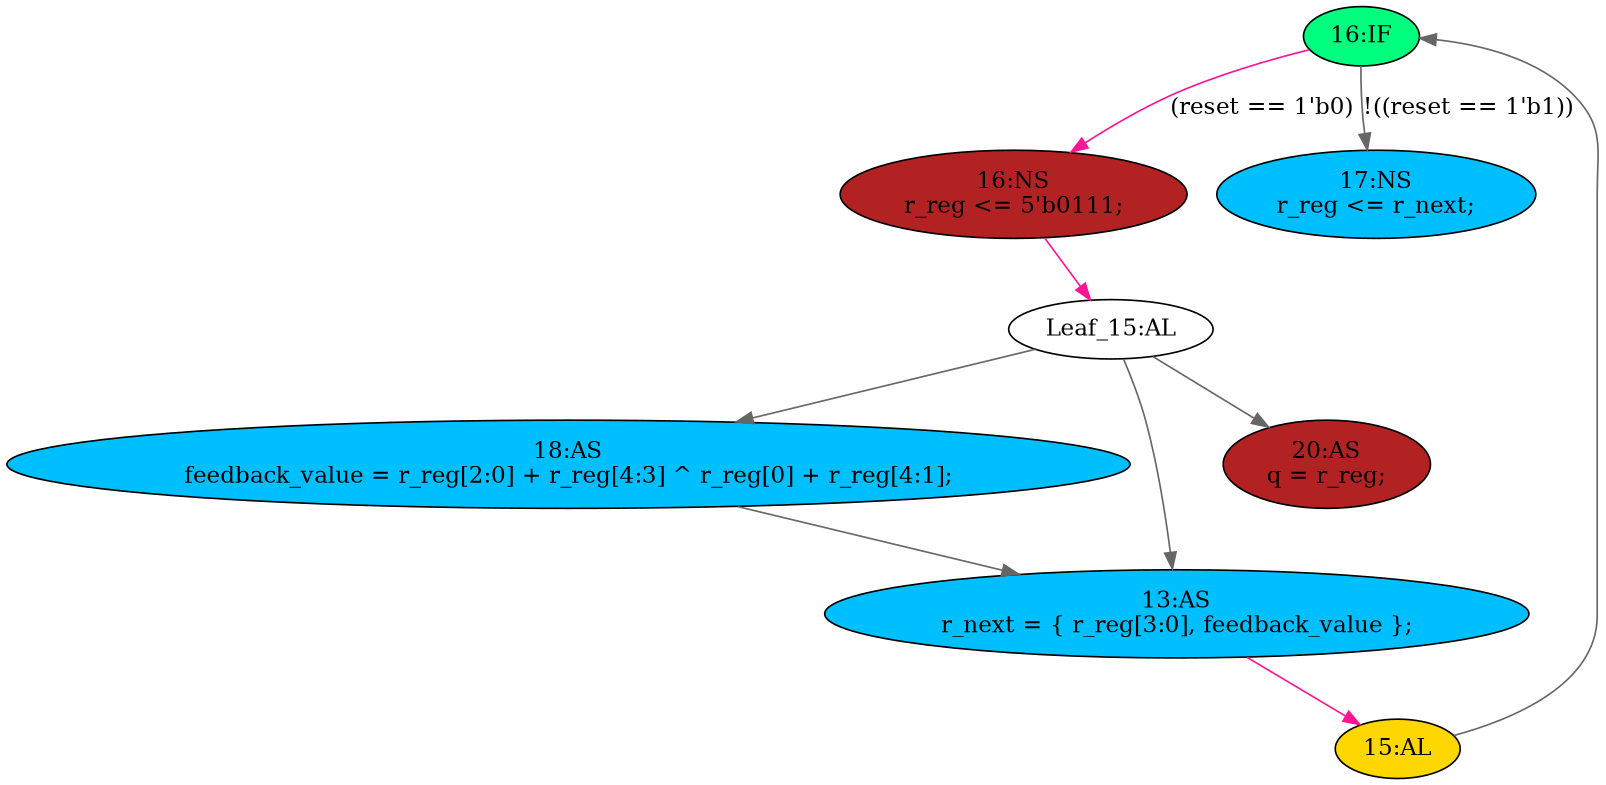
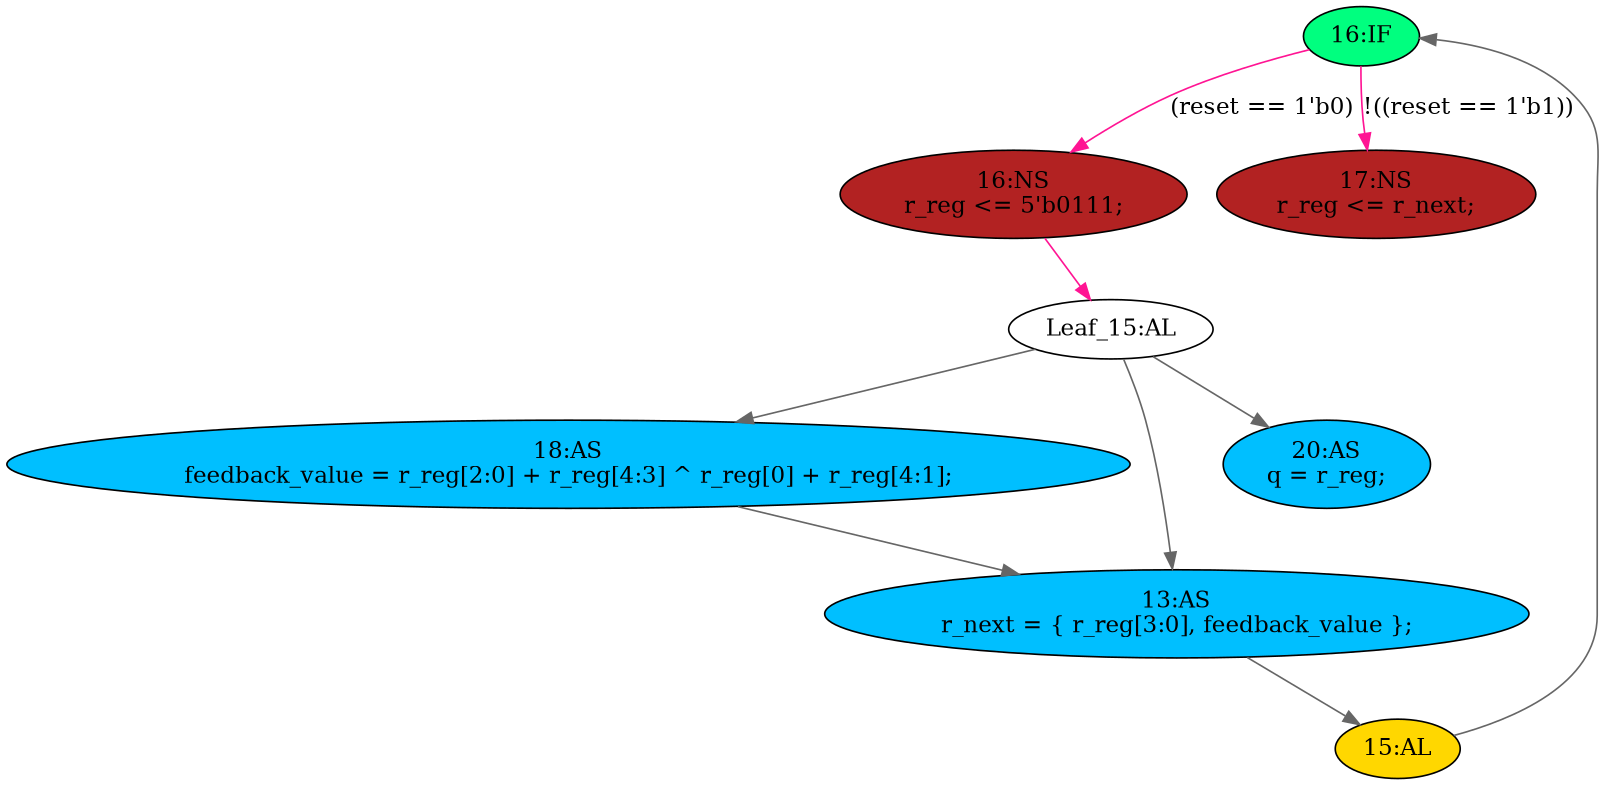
edge "16:IF" -> "17:NS r_reg <= r_next;": color gray40 -> deeppink
node "17:NS r_reg <= r_next;": fillcolor deepskyblue -> firebrick
node "20:AS q = r_reg;": fillcolor firebrick -> deepskyblue
edge "13:AS r_next = { r_reg[3:0], feedback_value };" -> "15:AL": color deeppink -> gray40
